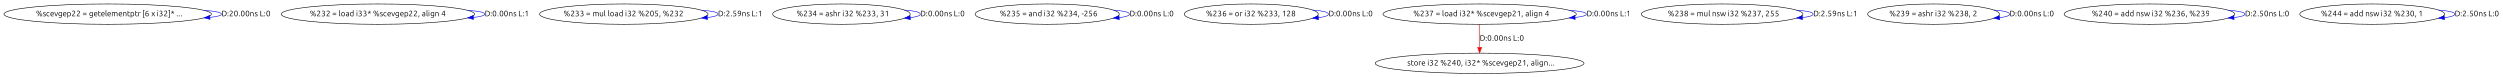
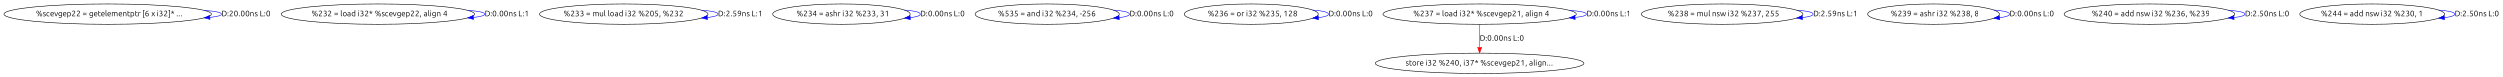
node "%232 = load i33* %scevgep22, align 4": label "%232 = load i33* %scevgep22, align 4" -> "%232 = load i32* %scevgep22, align 4"
node "%235 = and i32 %234, -256": label "%235 = and i32 %234, -256" -> "%535 = and i32 %234, -256"
node "%236 = or i32 %233, 128": label "%236 = or i32 %233, 128" -> "%236 = or i32 %235, 128"
node "%239 = ashr i32 %238, 2": label "%239 = ashr i32 %238, 2" -> "%239 = ashr i32 %238, 8"
node "store i32 %240, i32* %scevgep21, align...": label "store i32 %240, i32* %scevgep21, align..." -> "store i32 %240, i37* %scevgep21, align..."
